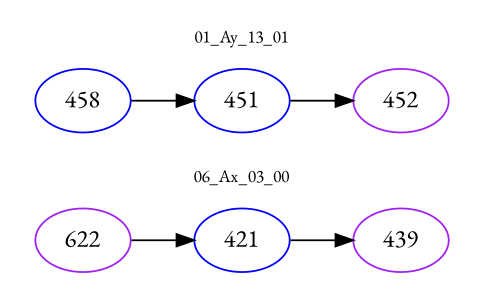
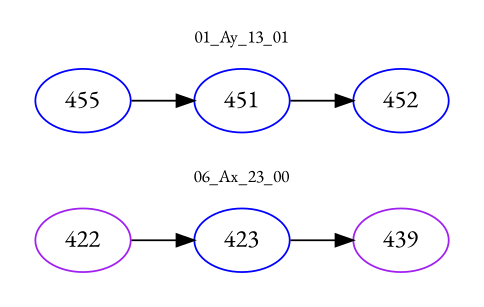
node "458": label "458" -> "455"
node "452": color purple -> blue
cluster "06_Ax_03_00": label "06_Ax_03_00" -> "06_Ax_23_00"
node "622": label "622" -> "422"
node "421": label "421" -> "423"
